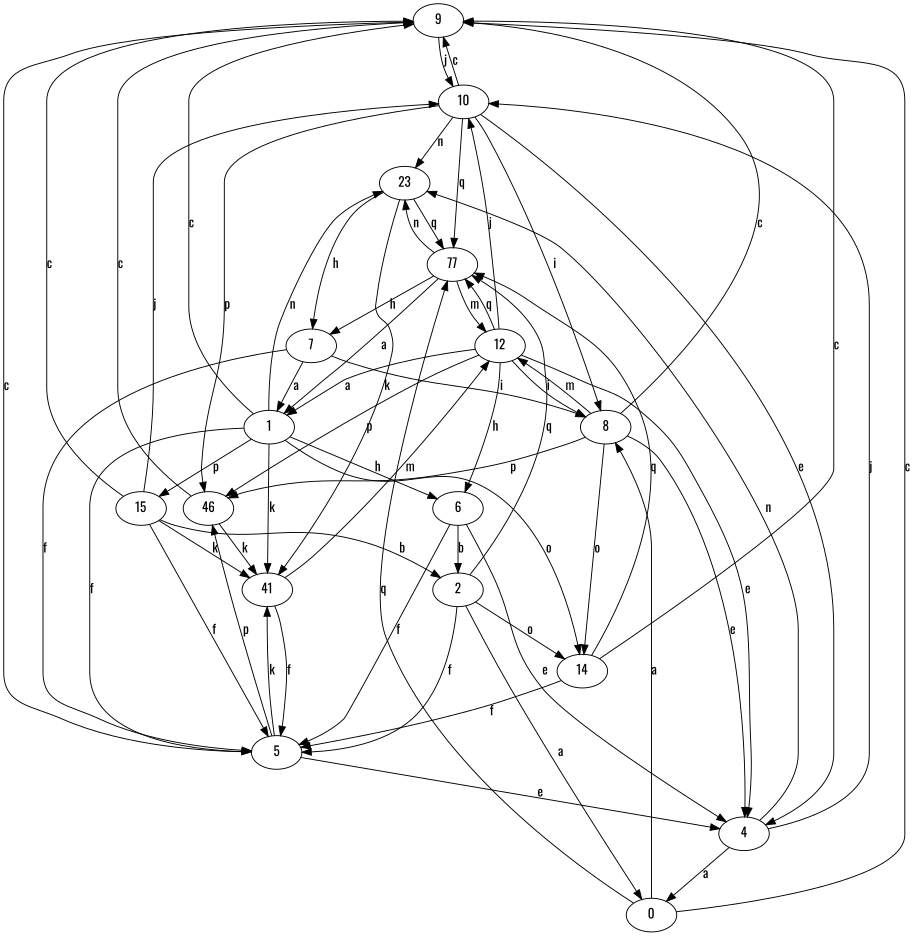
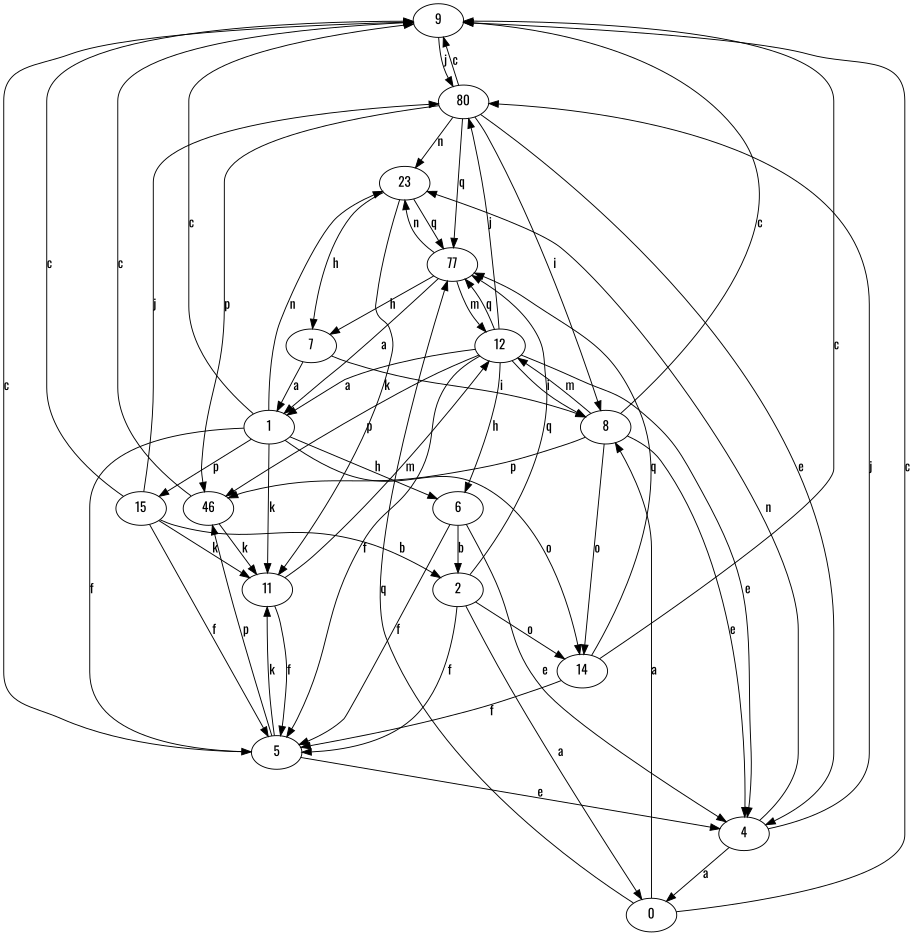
node "10": label "10" -> "80"
edge "7" -> "5": now "12" -> "5"
node "41": label "41" -> "11"
